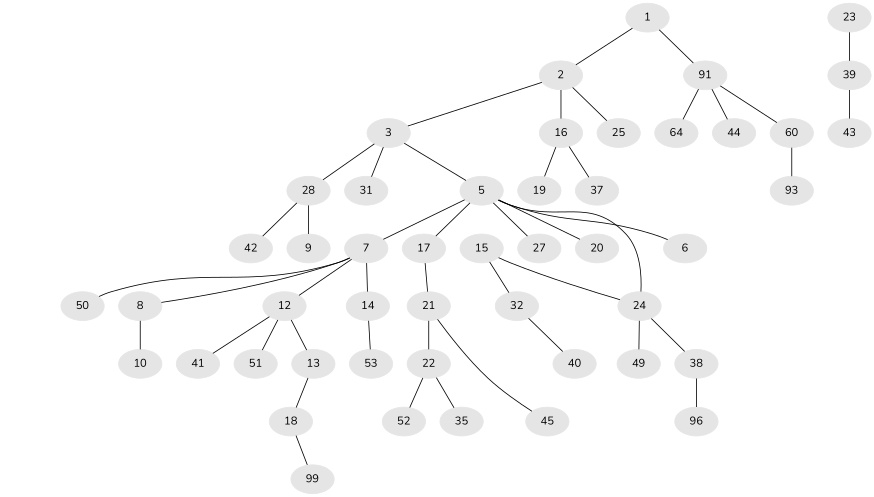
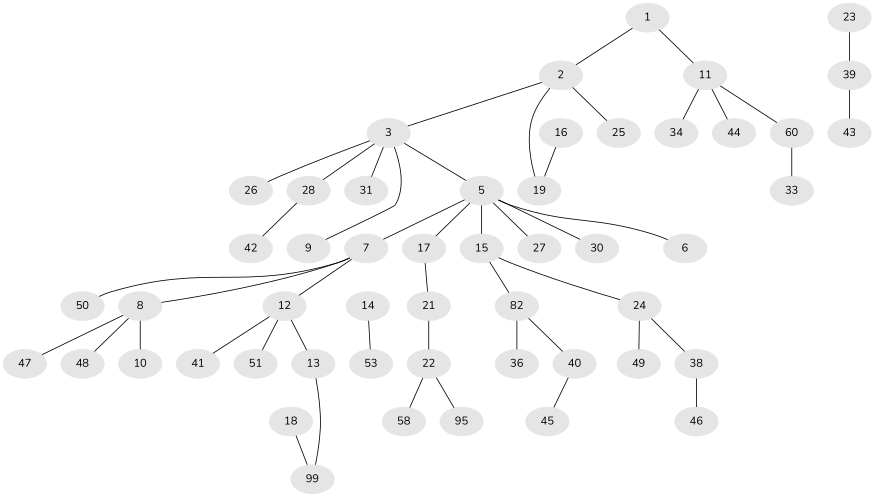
node "91": label "91" -> "11"
edge "2" -- "16": now "2" -- "19"
node "64": label "64" -> "34"
node "26": added
node "37": removed
node "93": label "93" -> "33"
edge "5" -- "24": now "5" -- "15"
edge "28" -- "9": now "3" -- "9"
node "20": label "20" -> "30"
edge "7" -- "14": removed
node "32": label "32" -> "82"
node "47": added
node "48": added
node "36": added
edge "21" -- "45": now "40" -- "45"
edge "13" -- "18": now "13" -- "99"
node "52": label "52" -> "58"
node "35": label "35" -> "95"
node "96": label "96" -> "46"
